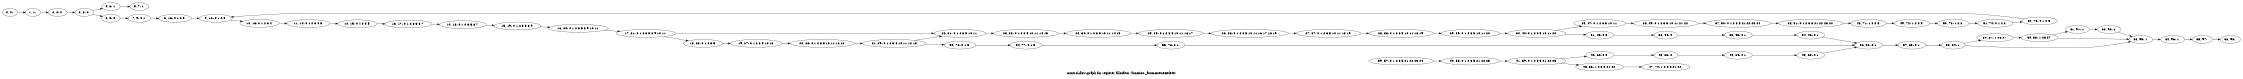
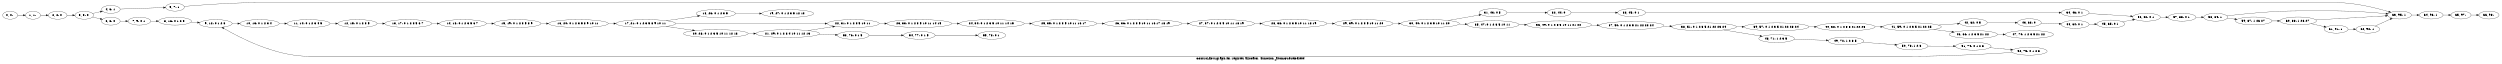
edge "5, 7: 1" -> "63, 95: 1": added
edge "38, 51: 0 1 2 3 5 21 22 23 24" -> "39, 57: 0 1 2 3 5 21 22 23 24": added
edge "19, 27: 0 1 2 3 5 12 13" -> "20, 28: 0 1 2 3 5 10 11 12 13": now "17, 21: 0 1 2 3 5 8 9 10 11" -> "20, 28: 0 1 2 3 5 10 11 12 13"
edge "55, 78: 0 1" -> "56, 82: 0 1": removed
